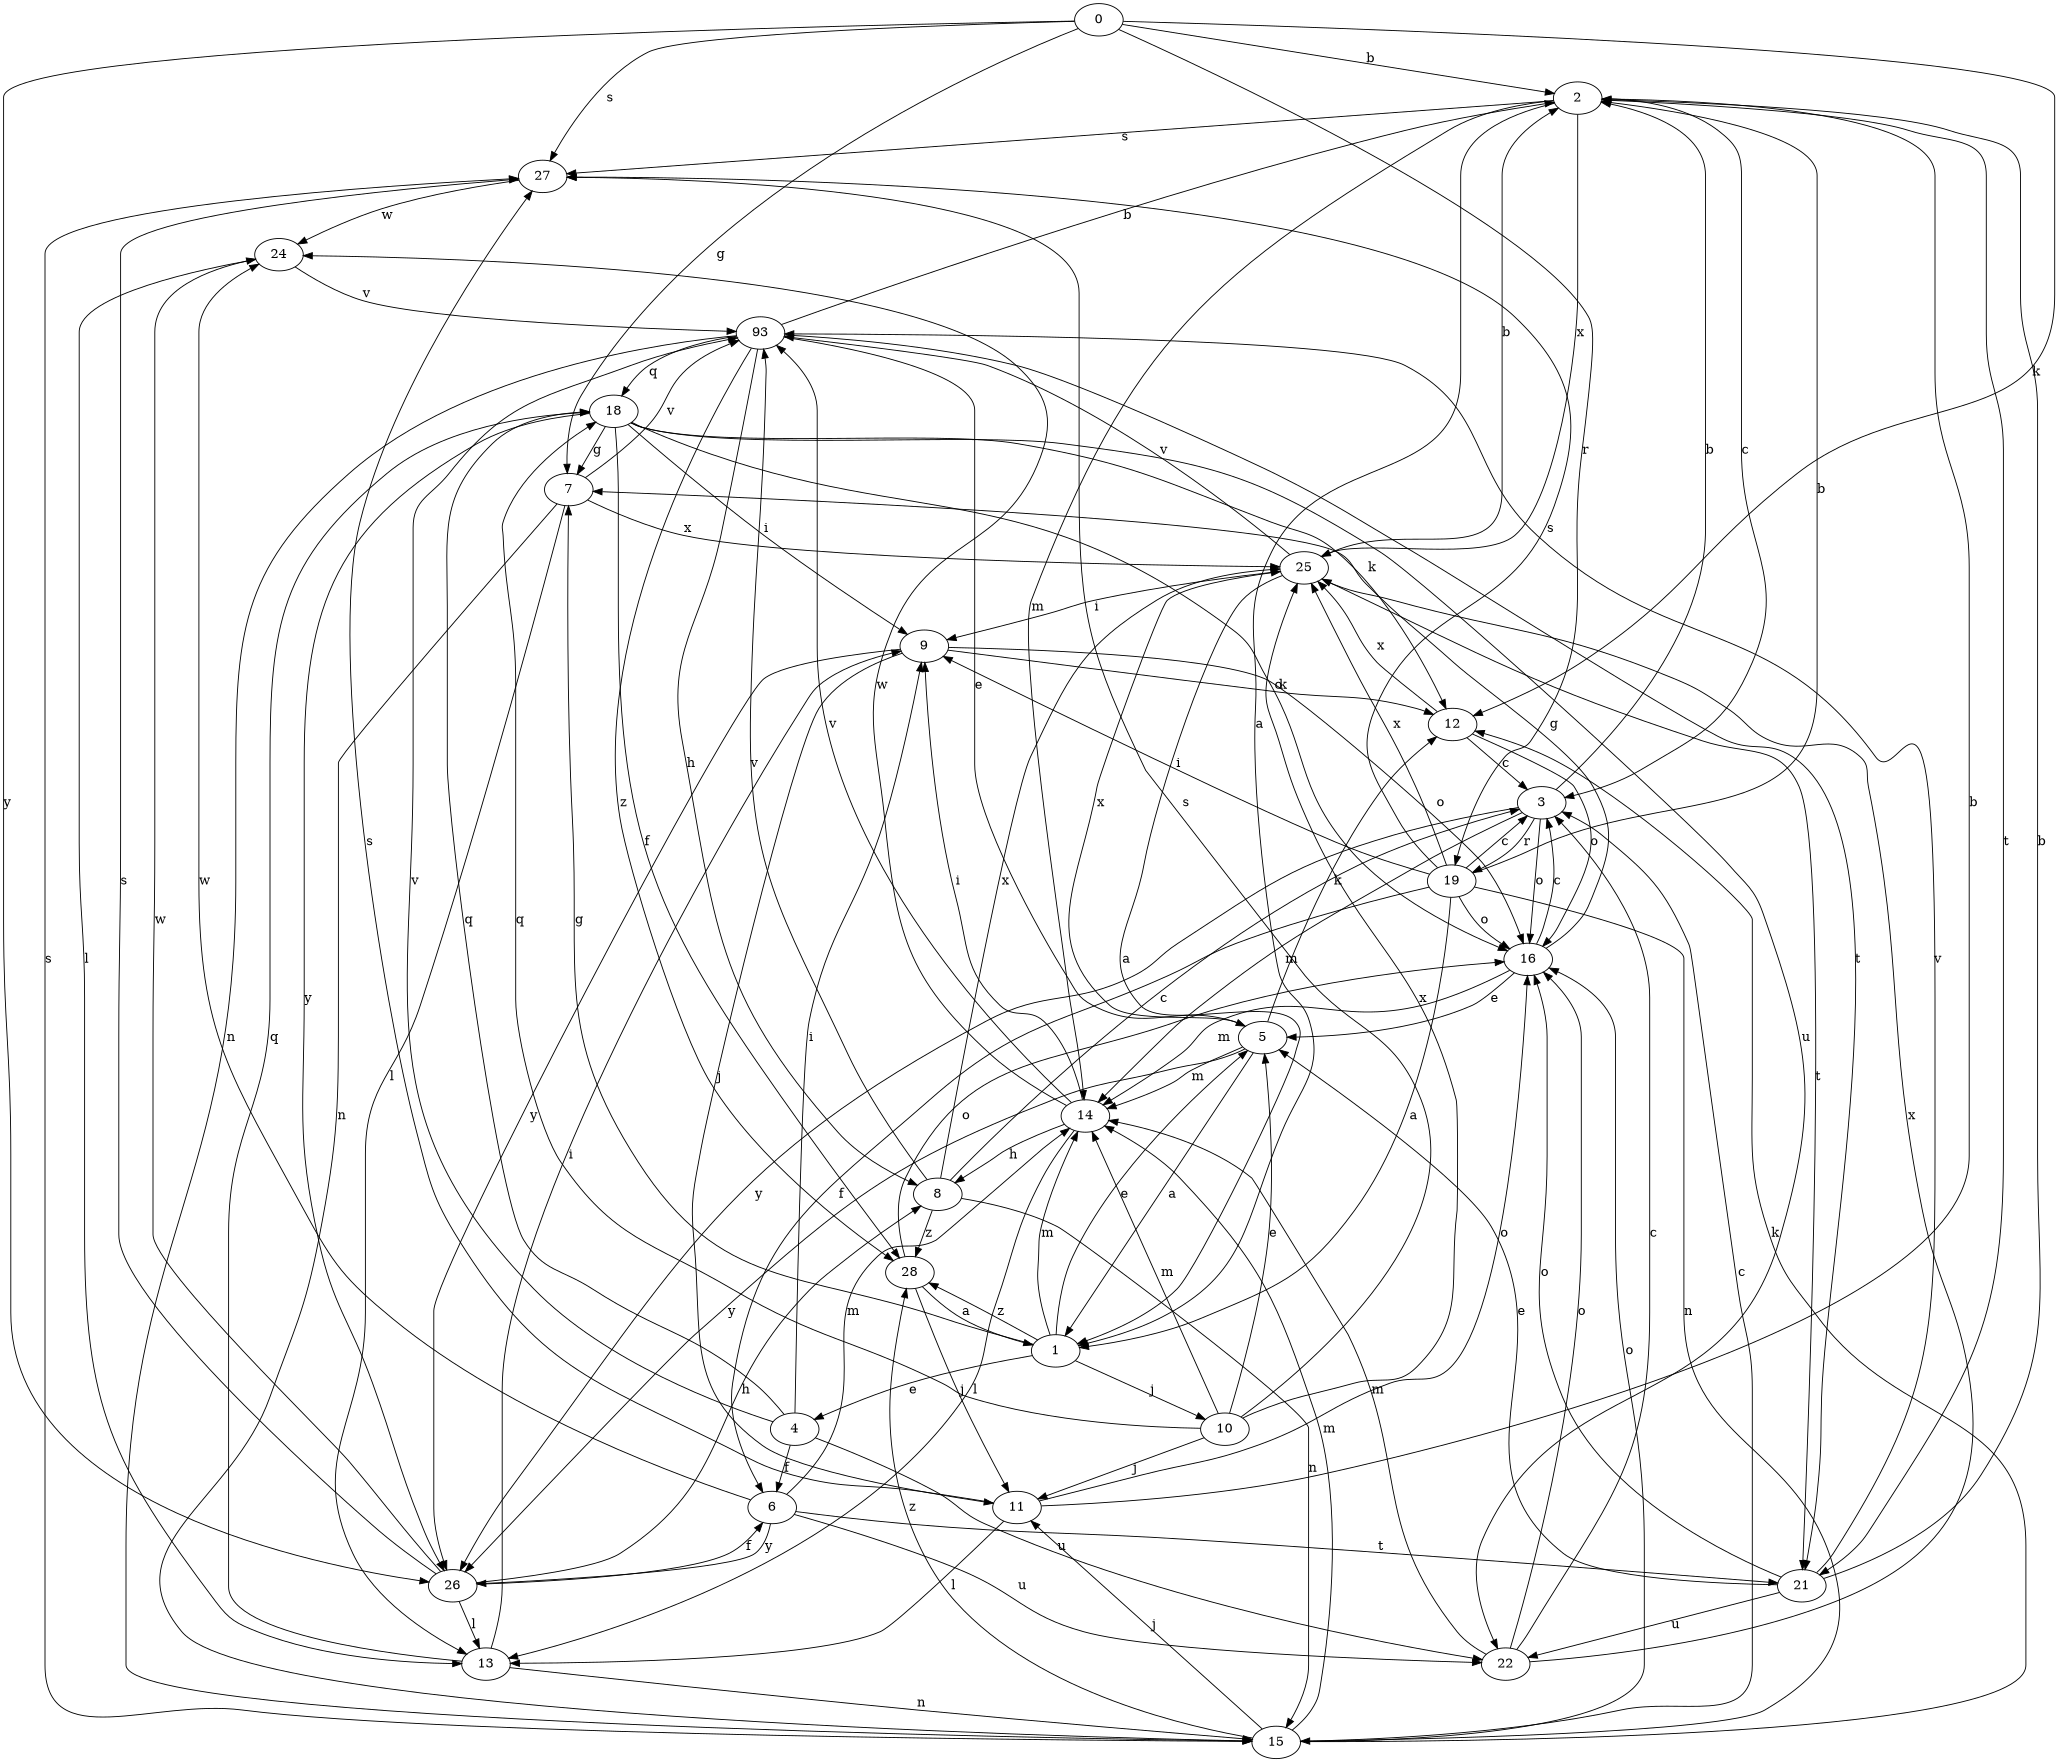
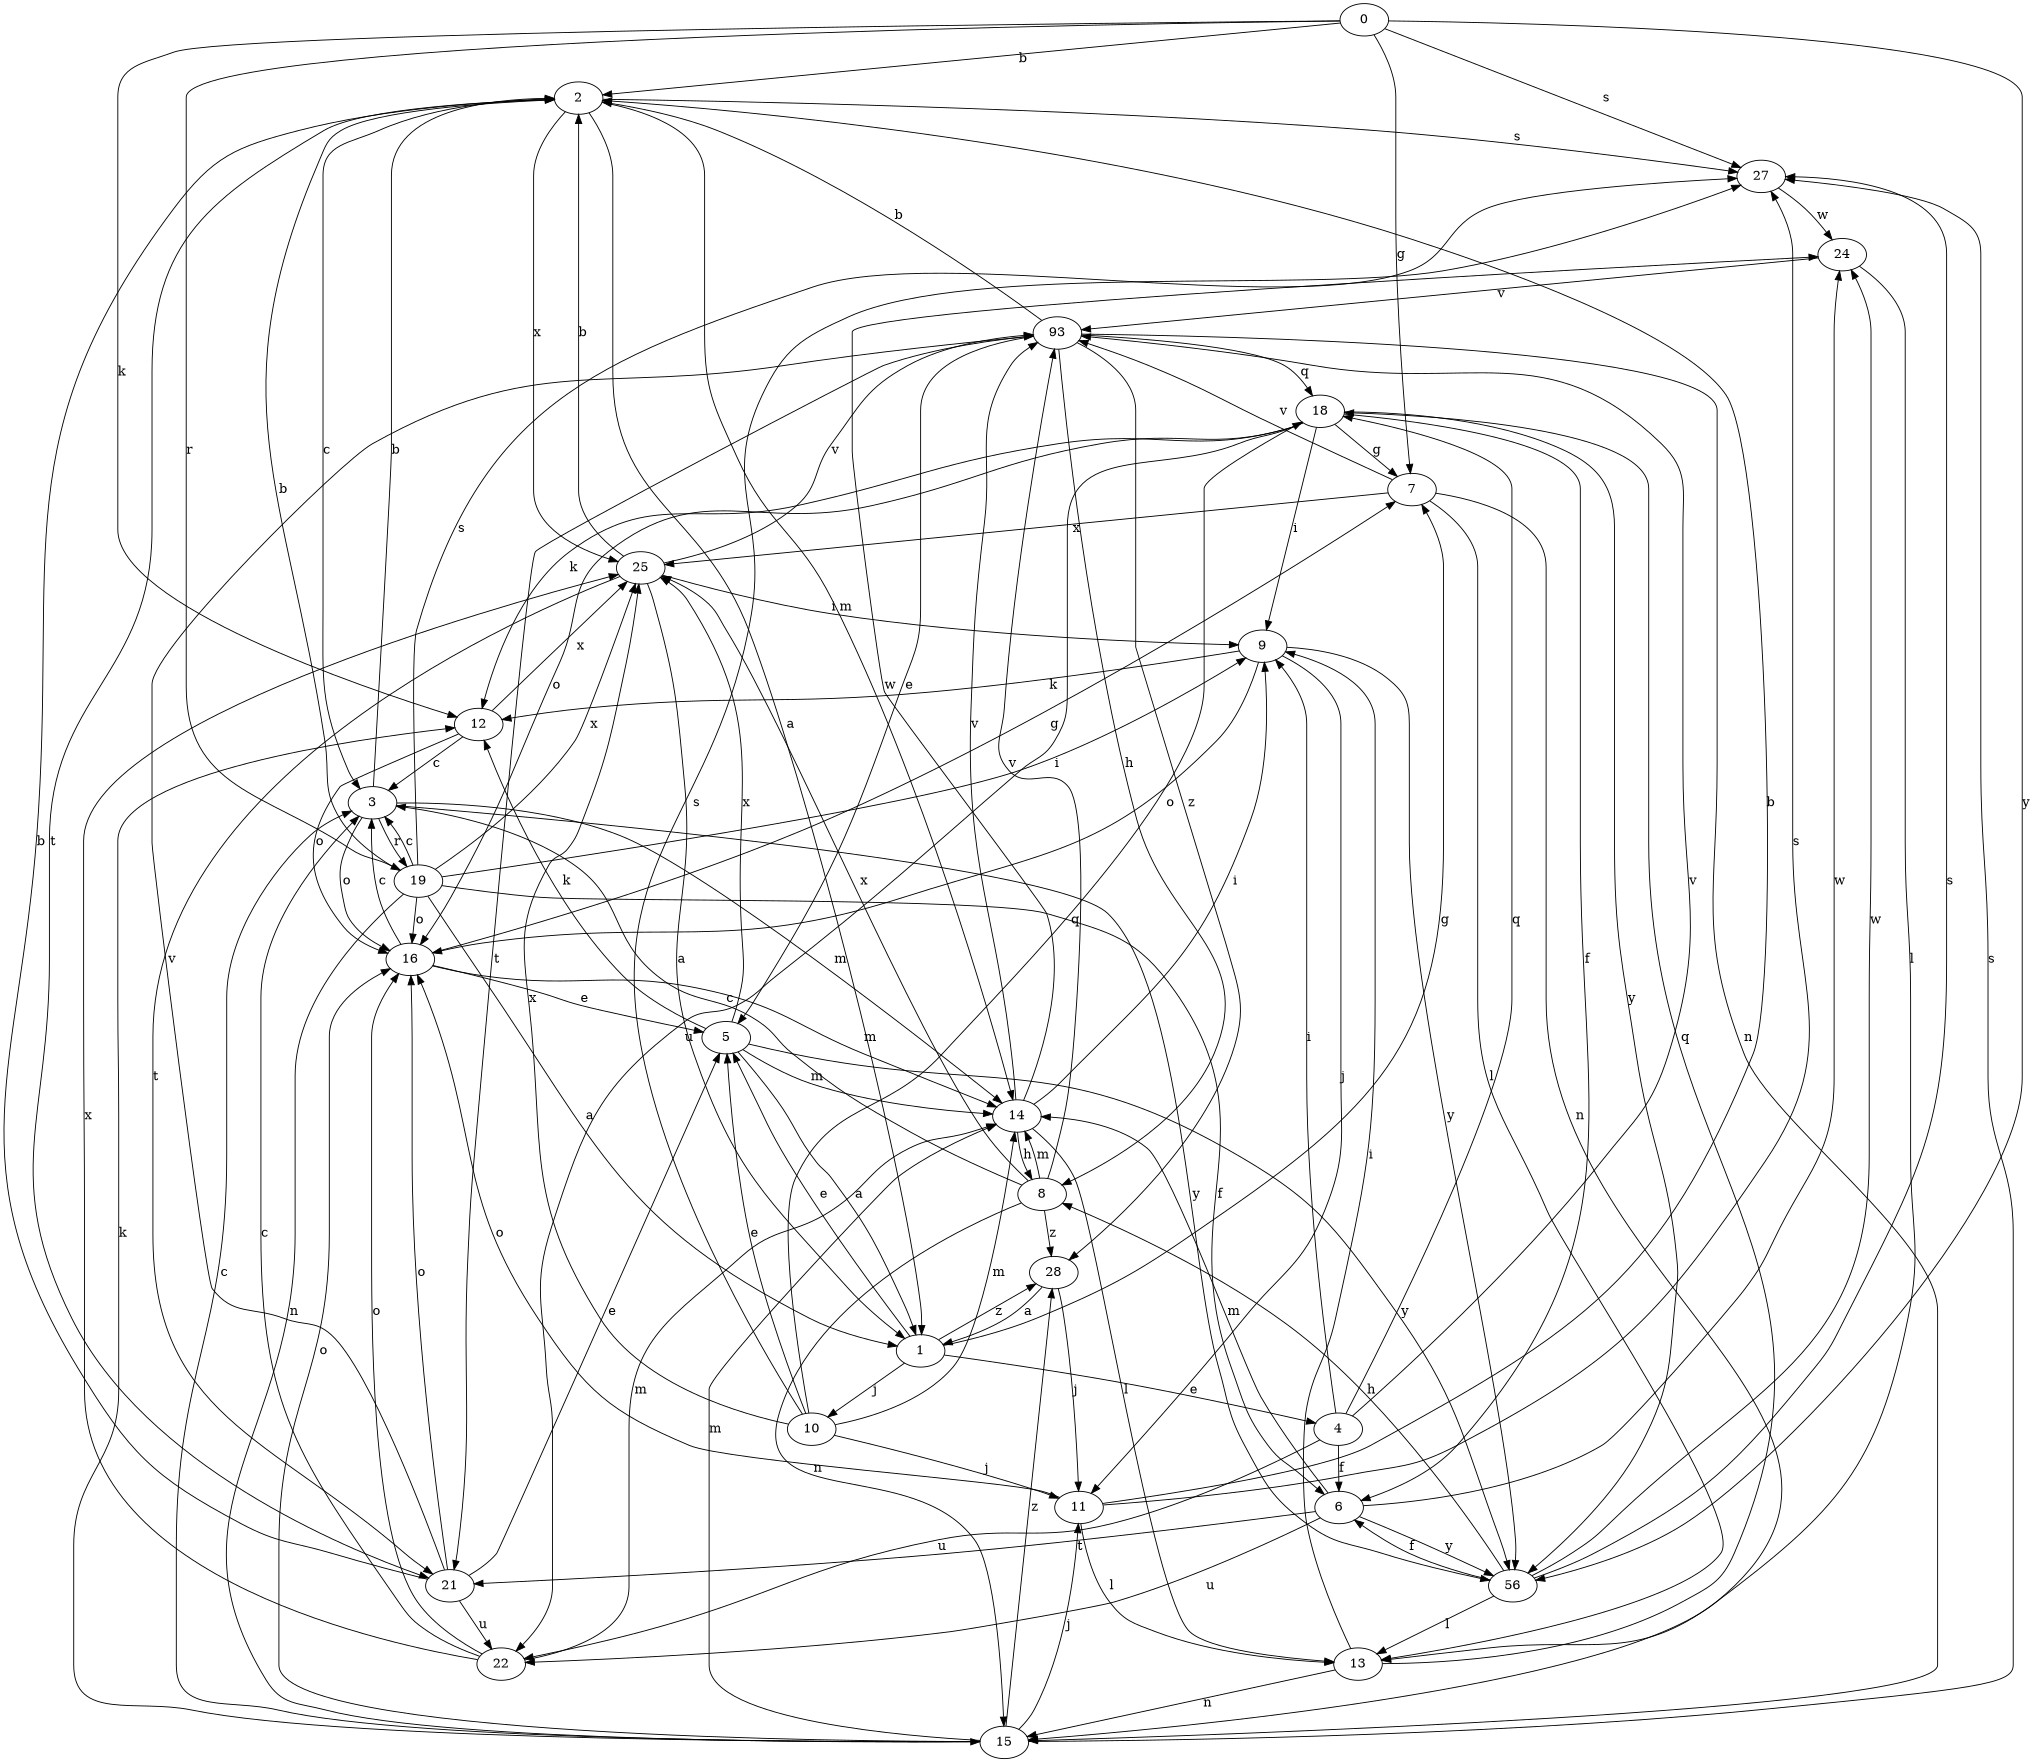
edge "18" -> "28": now "18" -> "6"
edge "28" -> "16": removed, label "o"
edge "1" -> "14": now "8" -> "14"
node "26": label "26" -> "56"
